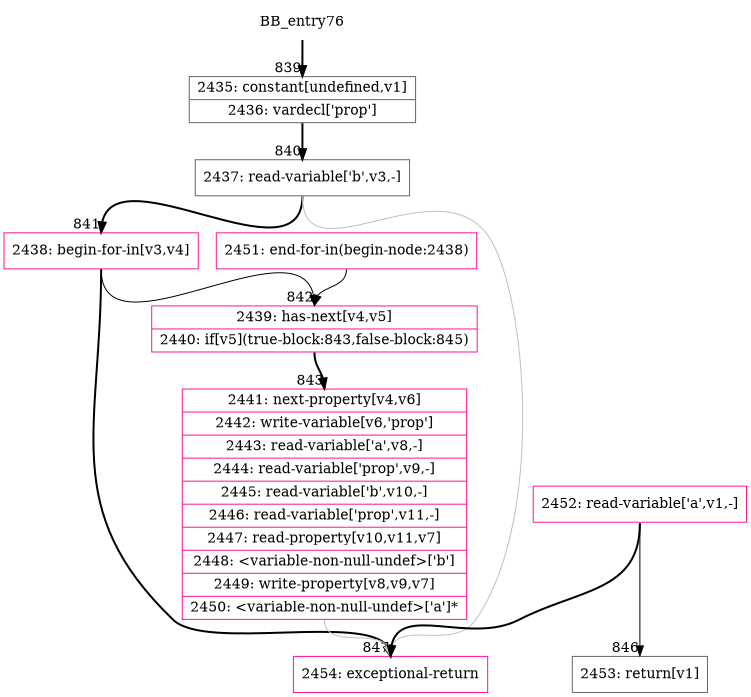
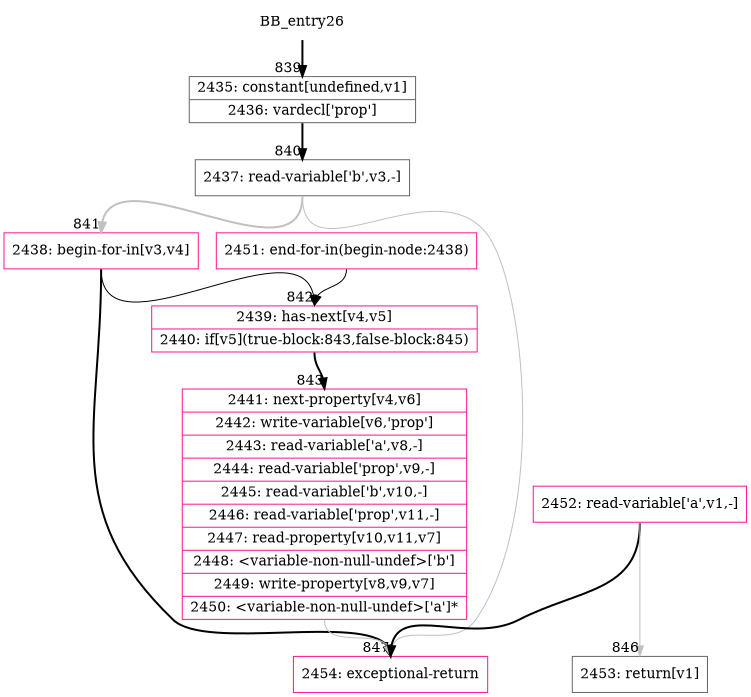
node "BB_entry76": label "BB_entry76" -> "BB_entry26"
edge "2437: read-variable['b',v3,-]" -> "2438: begin-for-in[v3,v4]": color black -> gray
edge "2452: read-variable['a',v1,-]" -> "2453: return[v1]": color black -> gray
